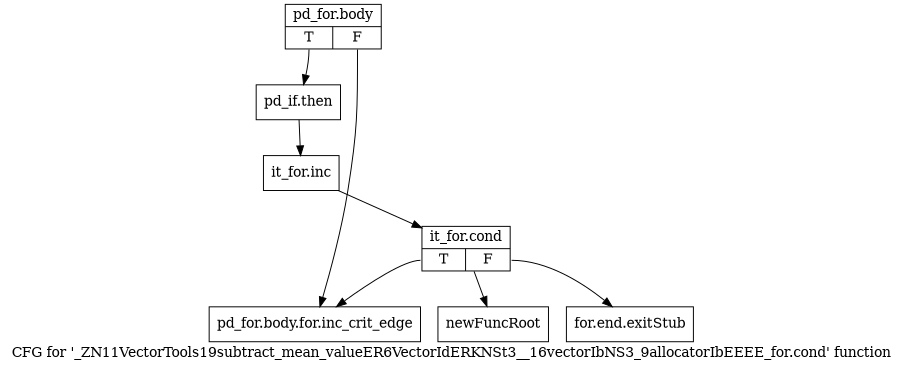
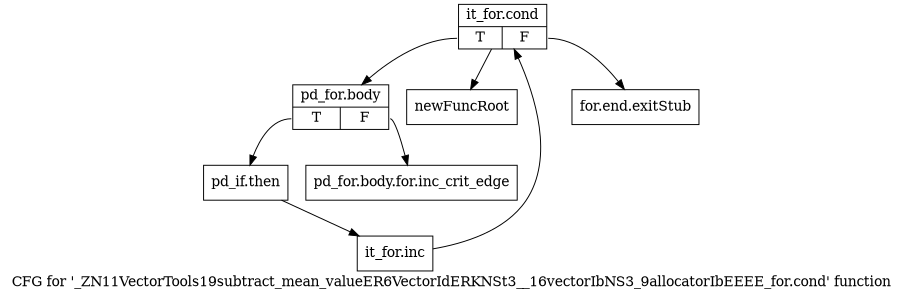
edge "it_for.cond" -> "pd_for.body.for.inc_crit_edge": now "it_for.cond" -> "pd_for.body"
